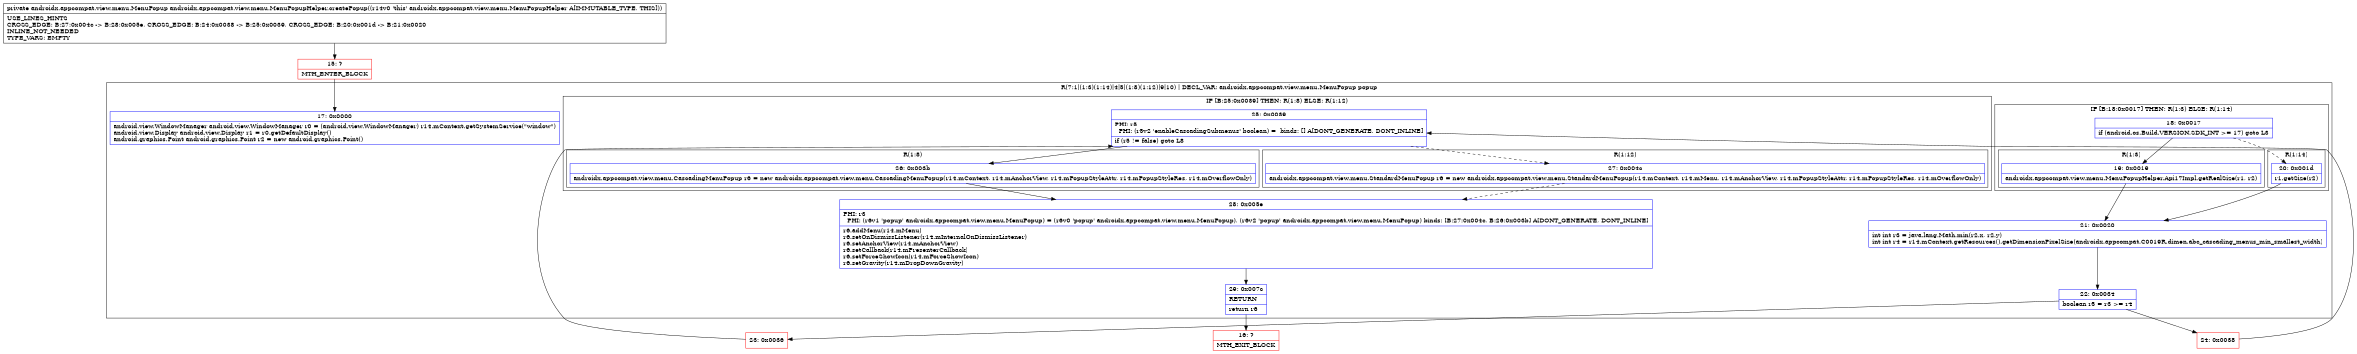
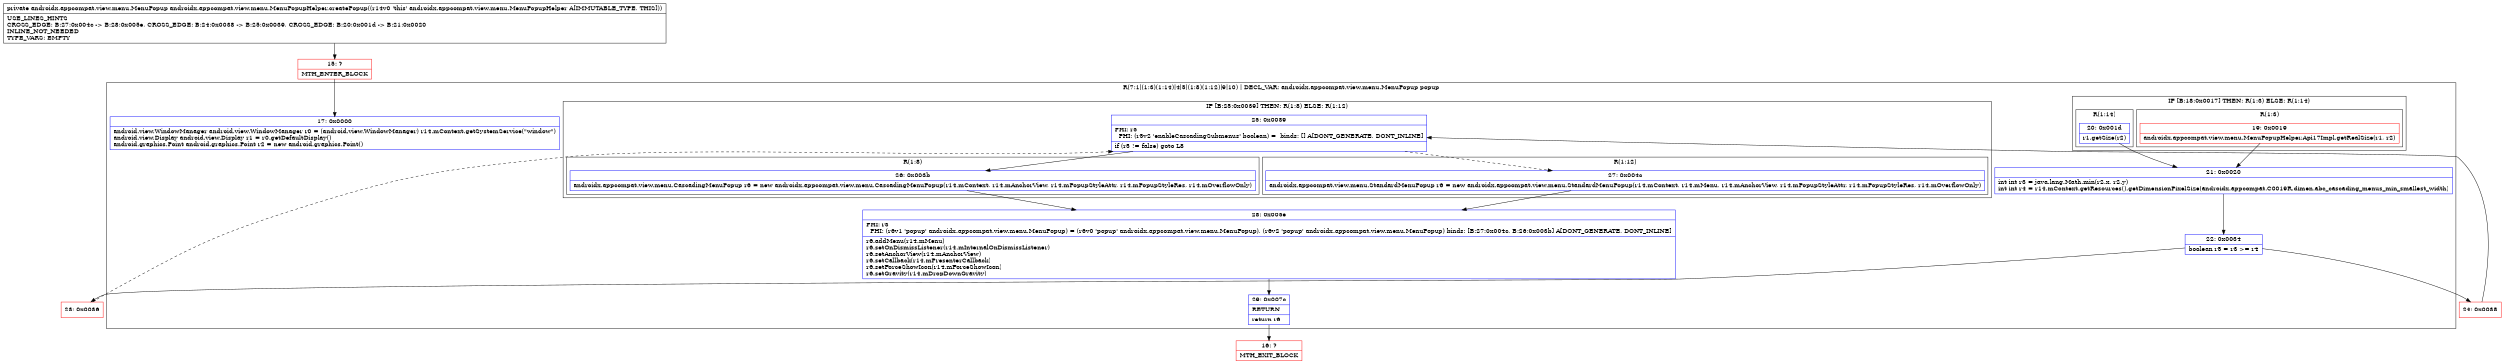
node "18: 0x0017": removed
edge "23: 0x0036" -> "25: 0x0039": style solid -> dashed
node "19: 0x0019": color blue -> red
edge "27: 0x004c" -> "28: 0x005e": style dashed -> solid
